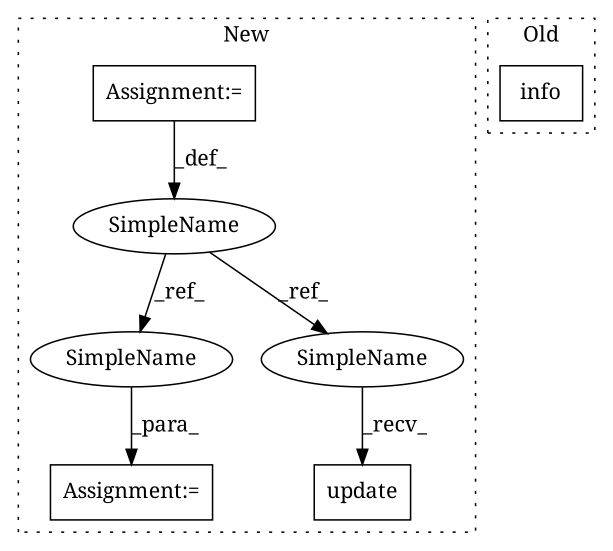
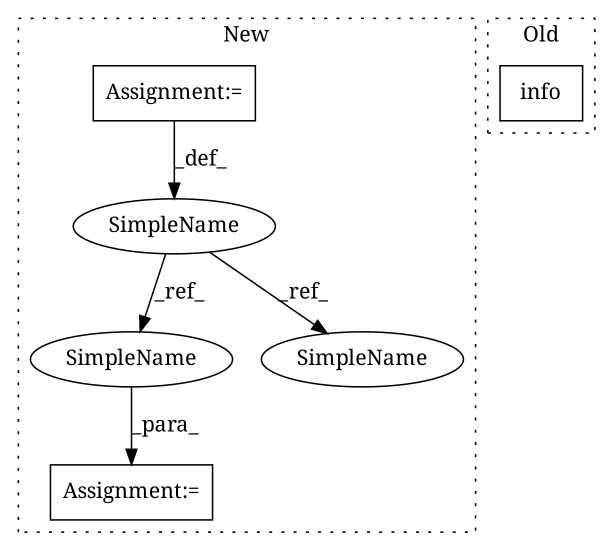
node "update": removed
